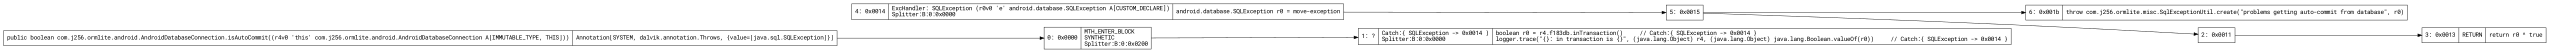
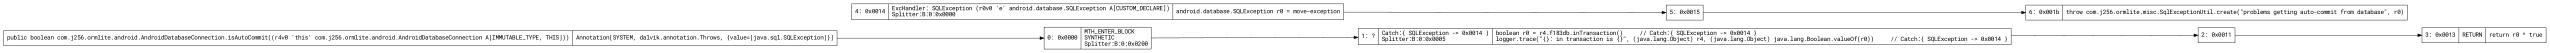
edge "5: 0x0015" -> "2: 0x0011": now "1: ?" -> "2: 0x0011"
node "1: ?": text "Splitter:B:0:0x0000" -> "Splitter:B:0:0x0005"
